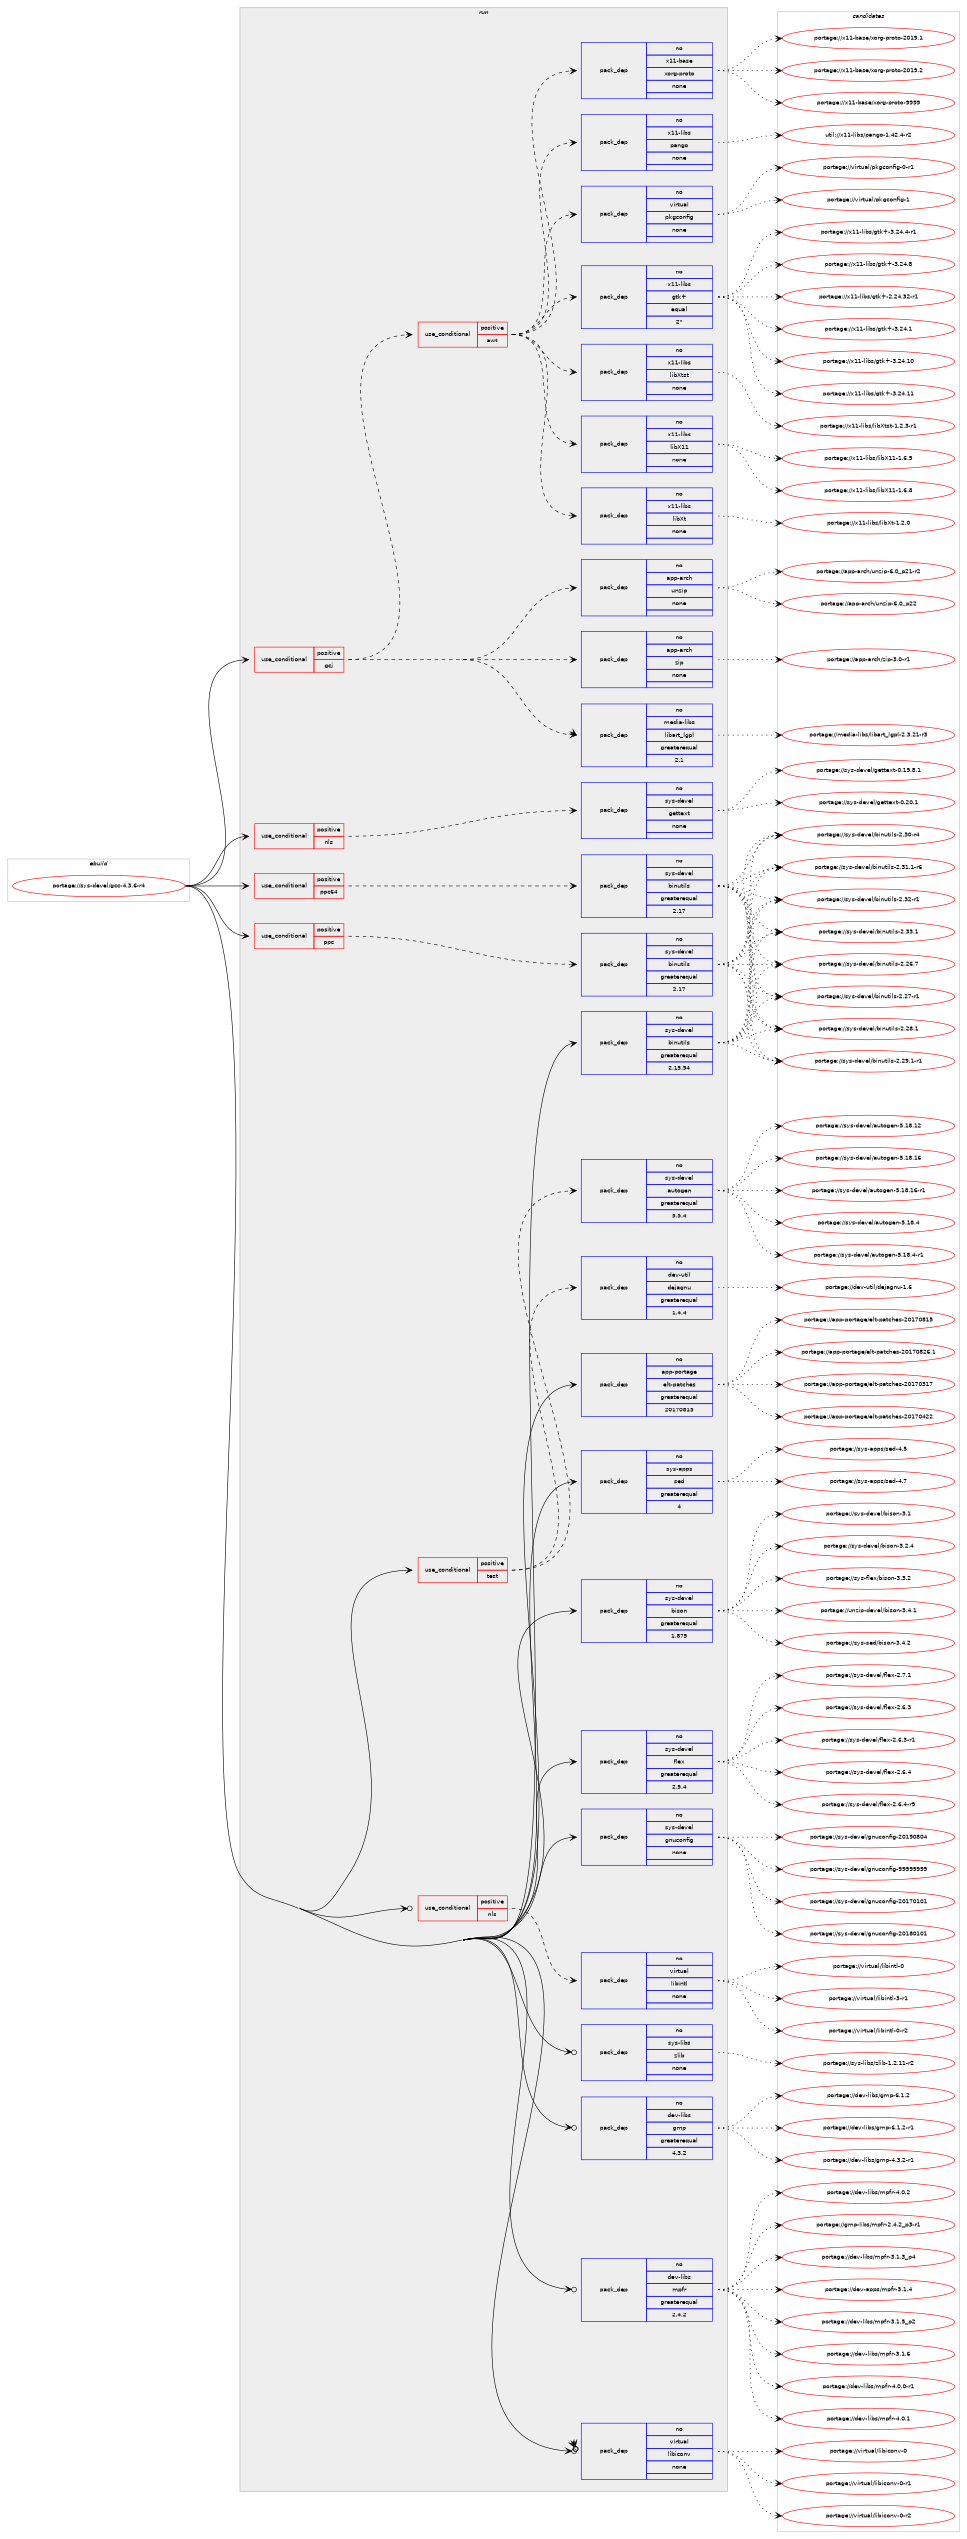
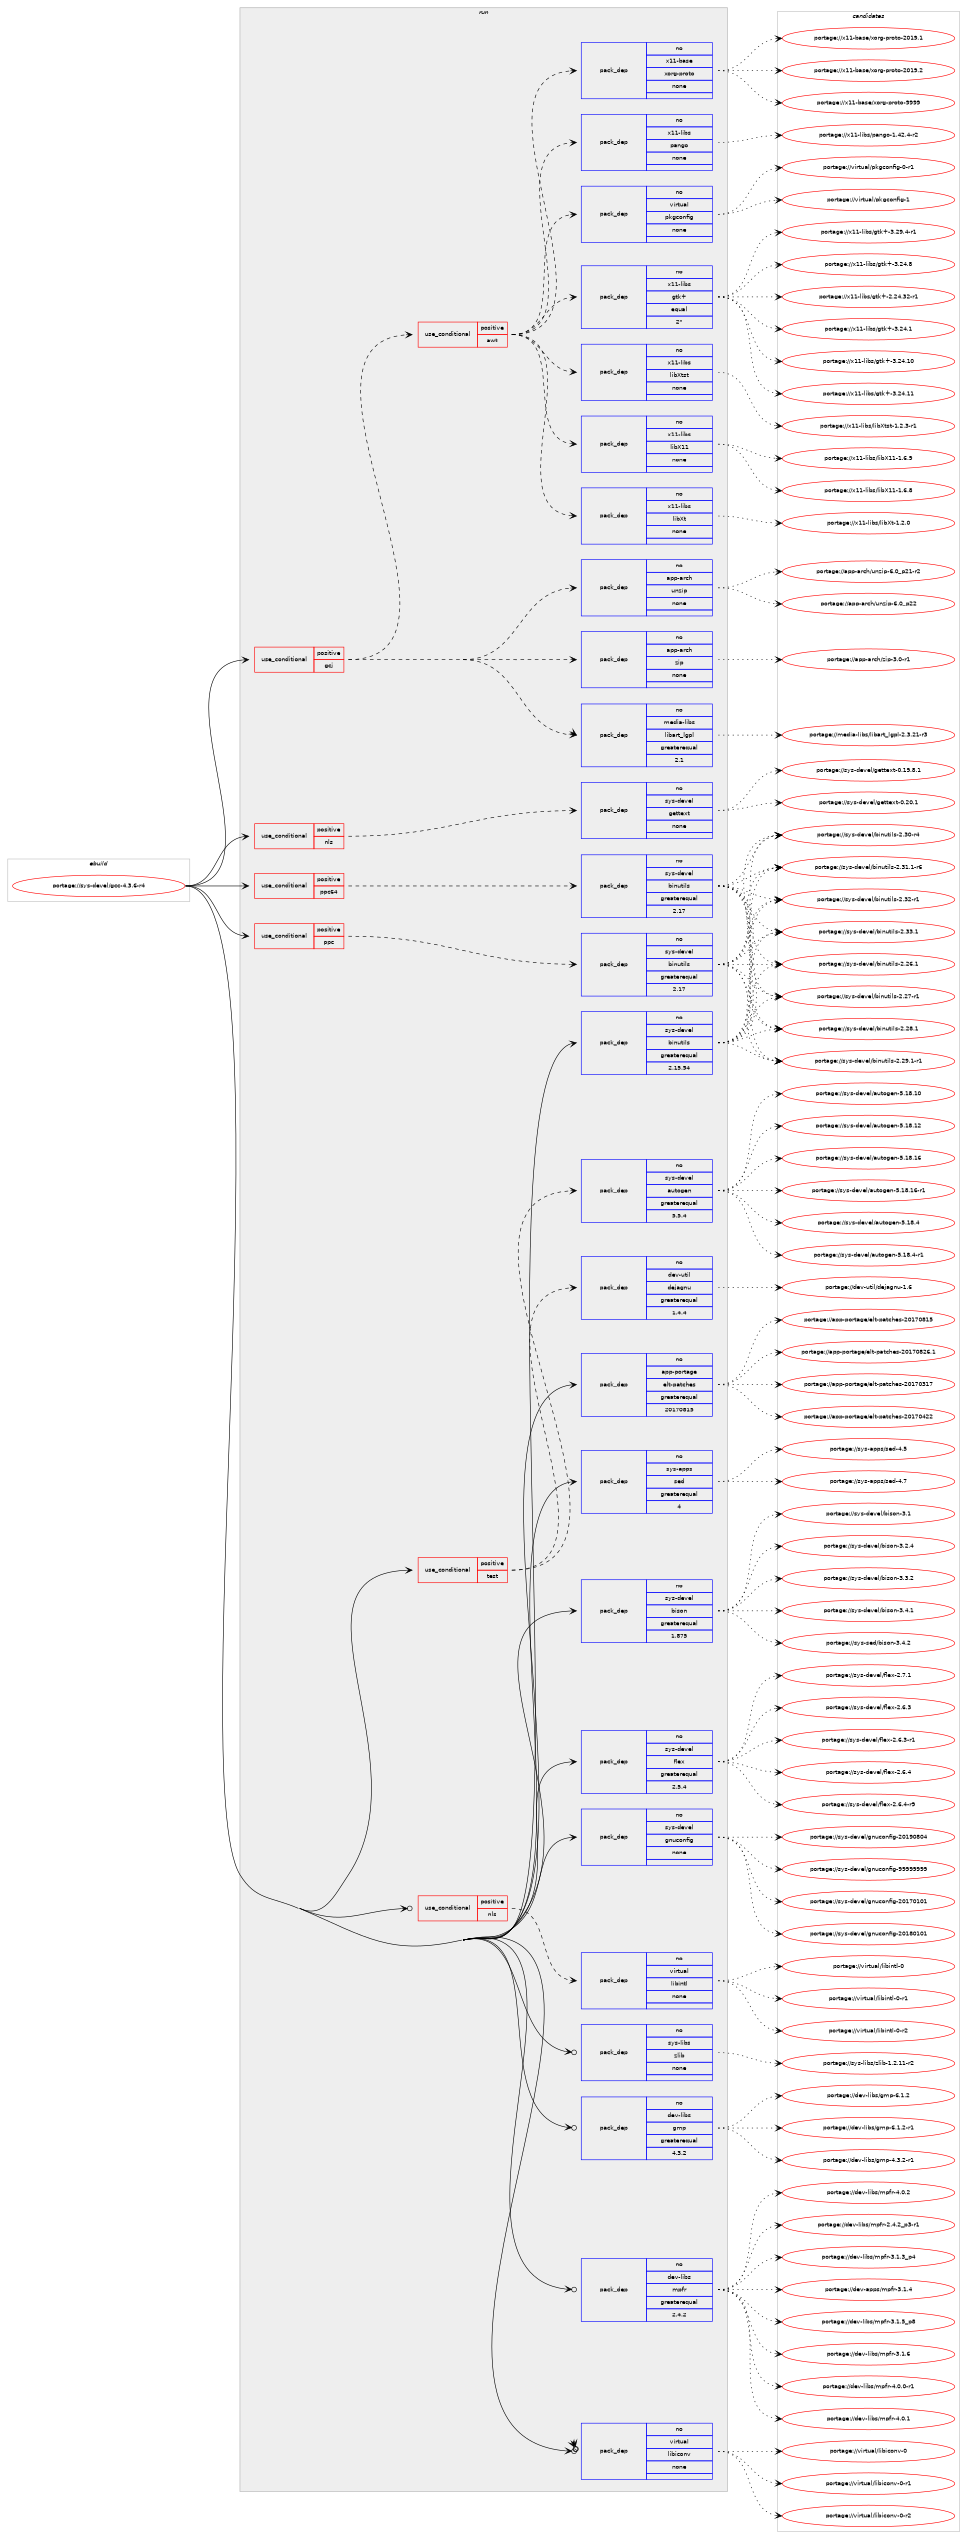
node "util://x11-libs/pango-1.42.4-r2": label "util://x11-libs/pango-1.42.4-r2" -> "portage://x11-libs/pango-1.42.4-r2"
node "portage://x11-libs/gtk+-3.24.4-r1": label "portage://x11-libs/gtk+-3.24.4-r1" -> "portage://x11-libs/gtk+-3.29.4-r1"
node "portage://sys-devel/binutils-2.26.7": label "portage://sys-devel/binutils-2.26.7" -> "portage://sys-devel/binutils-2.26.1"
node "portage://sys-devel/autogen-5.18.10": added
node "portage://sys-flex/bison-3.3.2": label "portage://sys-flex/bison-3.3.2" -> "portage://sys-devel/bison-3.3.2"
node "portage://unzip-devel/bison-3.4.1": label "portage://unzip-devel/bison-3.4.1" -> "portage://sys-devel/bison-3.4.1"
node "portage://virtual/libintl-3-r1": label "portage://virtual/libintl-3-r1" -> "portage://virtual/libintl-0-r1"
node "portage://gmp-libs/mpfr-2.4.2_p3-r1": label "portage://gmp-libs/mpfr-2.4.2_p3-r1" -> "portage://dev-libs/mpfr-2.4.2_p3-r1"
node "portage://dev-libs/mpfr-3.1.5_p2": label "portage://dev-libs/mpfr-3.1.5_p2" -> "portage://dev-libs/mpfr-3.1.5_p8"
